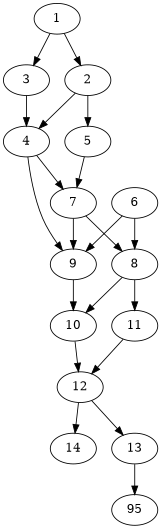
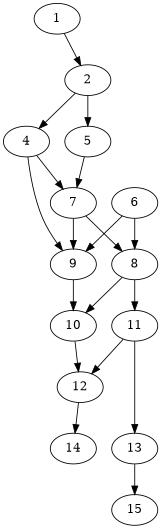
node "3": removed
edge "12" -> "13": now "11" -> "13"
node "95": label "95" -> "15"
